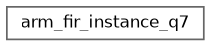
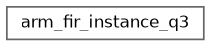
node "arm_fir_instance_q7": label "arm_fir_instance_q7" -> "arm_fir_instance_q3"
